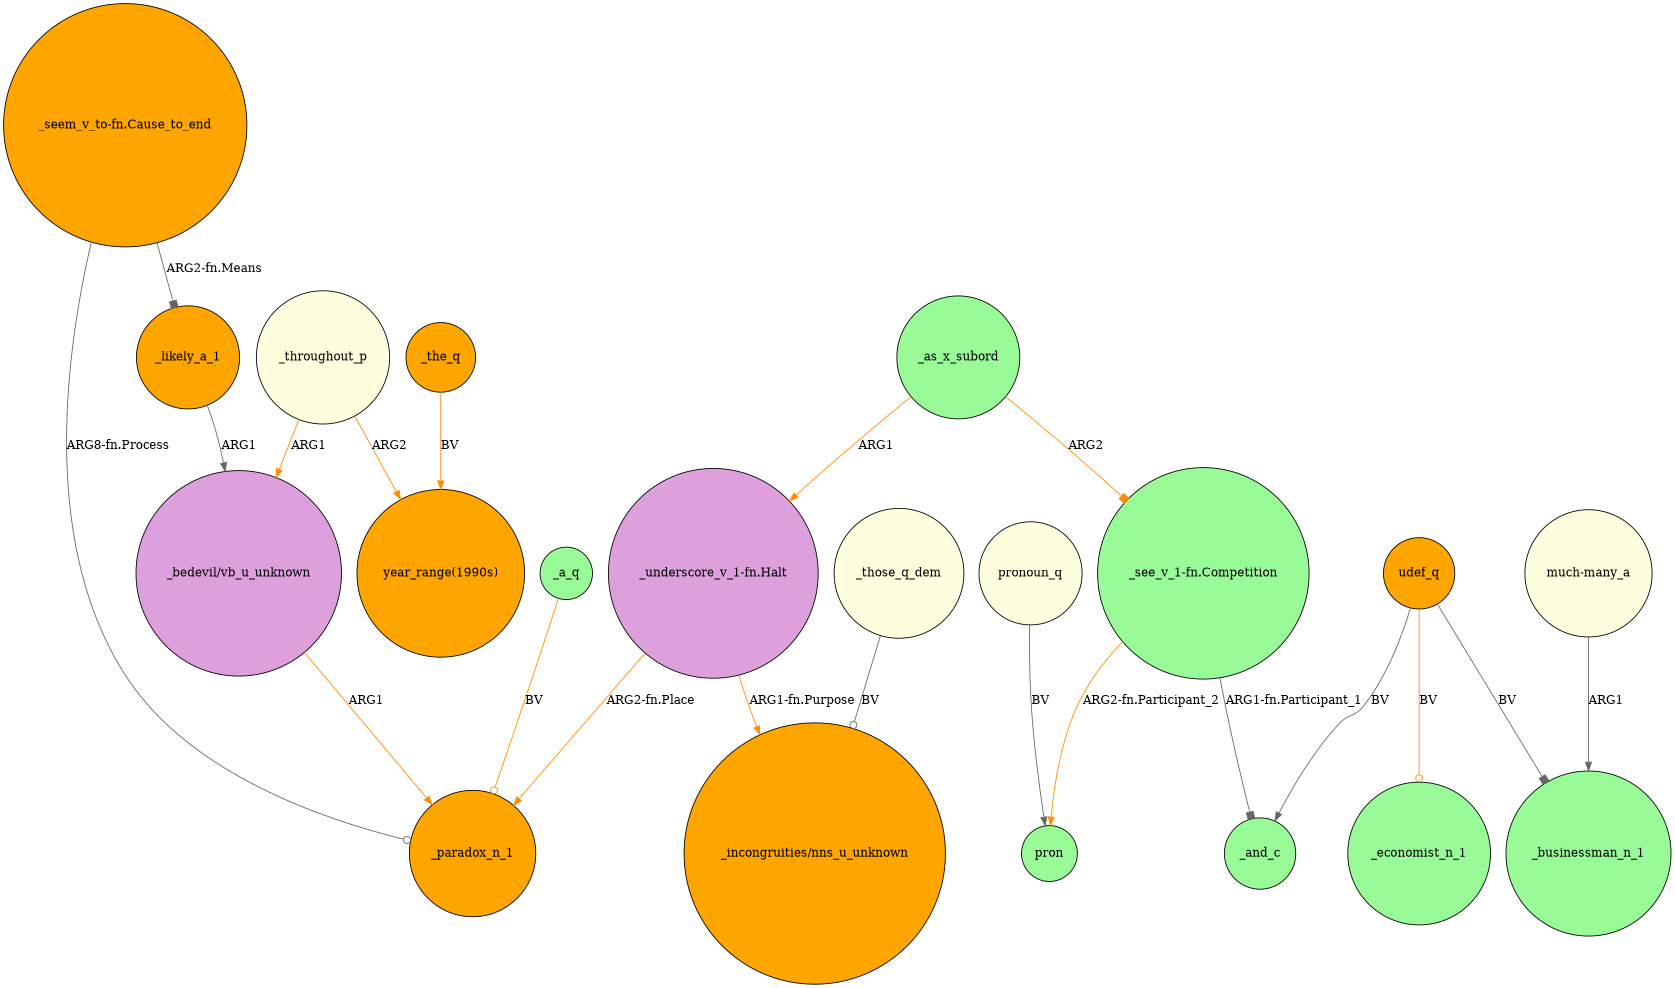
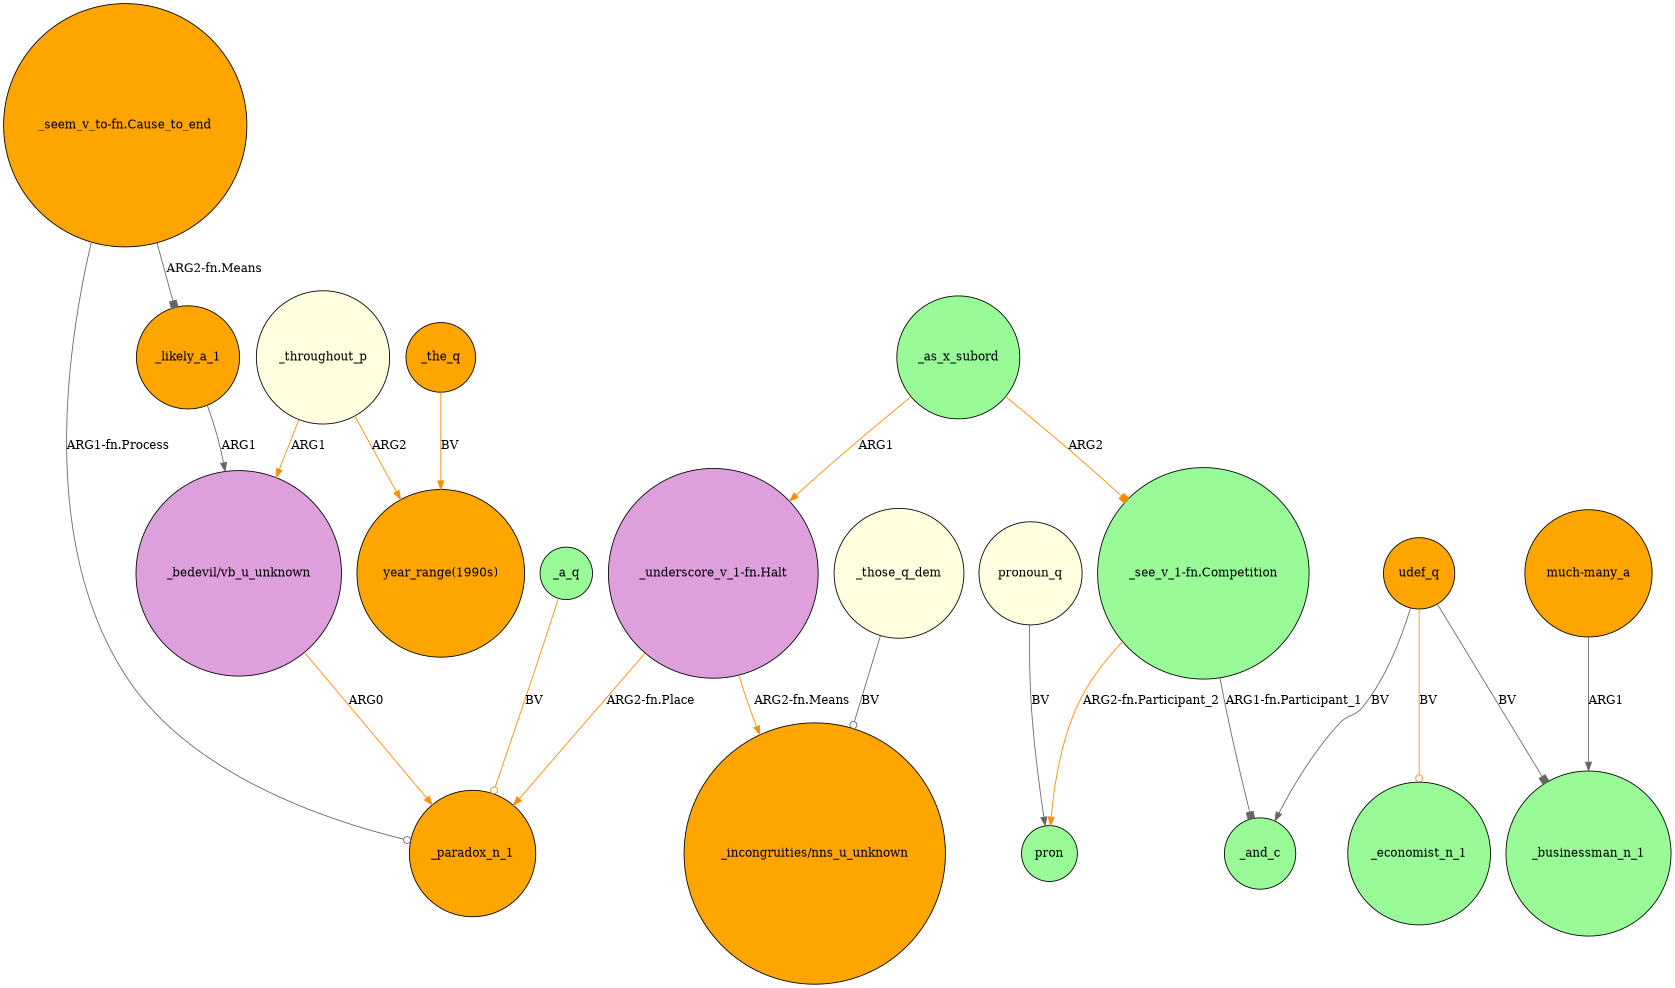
edge "_seem_v_to-fn.Cause_to_end" -> "_paradox_n_1": label "ARG8-fn.Process" -> "ARG1-fn.Process"
node "much-many_a": fillcolor lightyellow -> orange
edge "_bedevil/vb_u_unknown" -> "_paradox_n_1": label "ARG1" -> "ARG0"
edge "_underscore_v_1-fn.Halt" -> "_incongruities/nns_u_unknown": label "ARG1-fn.Purpose" -> "ARG2-fn.Means"
